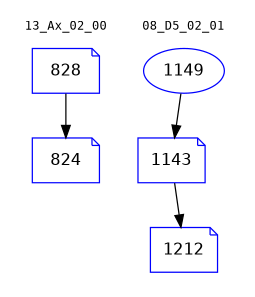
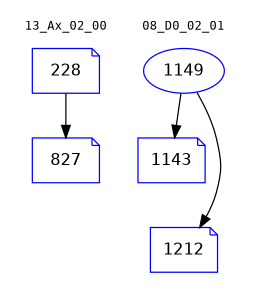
cluster "08_D5_02_01": label "08_D5_02_01" -> "08_D0_02_01"
node "828": label "828" -> "228"
node "824": label "824" -> "827"
edge "1143" -> "1212": now "1149" -> "1212"
